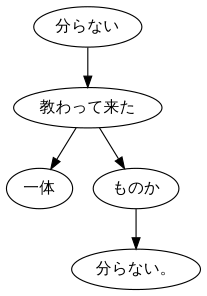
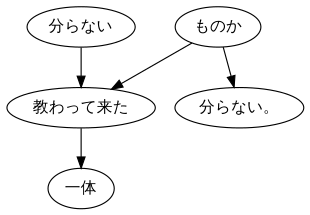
edge "教わって来た" -> "ものか": reversed
